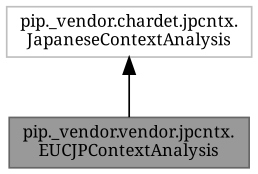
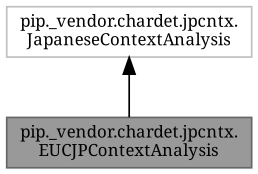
node "pip._vendor.vendor.jpcntx. EUCJPContextAnalysis": label "pip._vendor.vendor.jpcntx. EUCJPContextAnalysis" -> "pip._vendor.chardet.jpcntx. EUCJPContextAnalysis"
